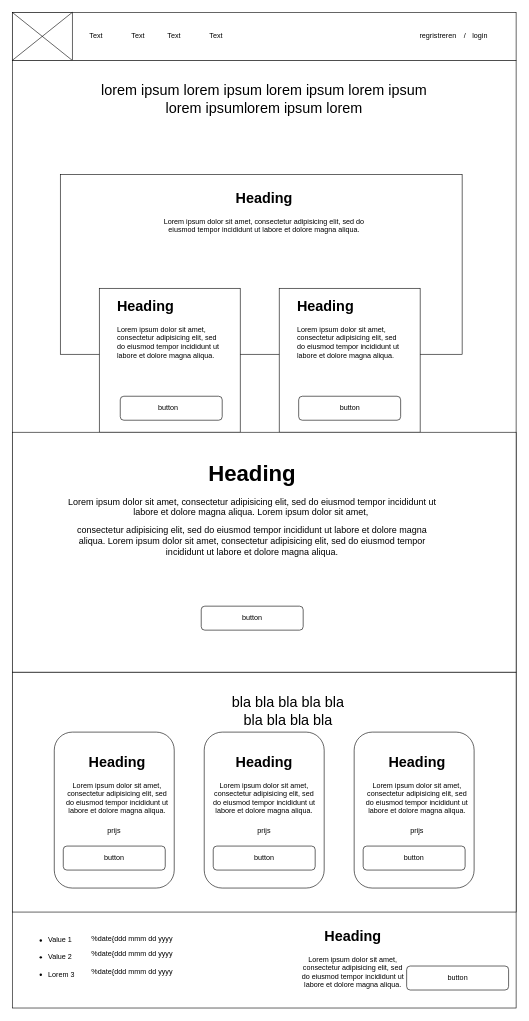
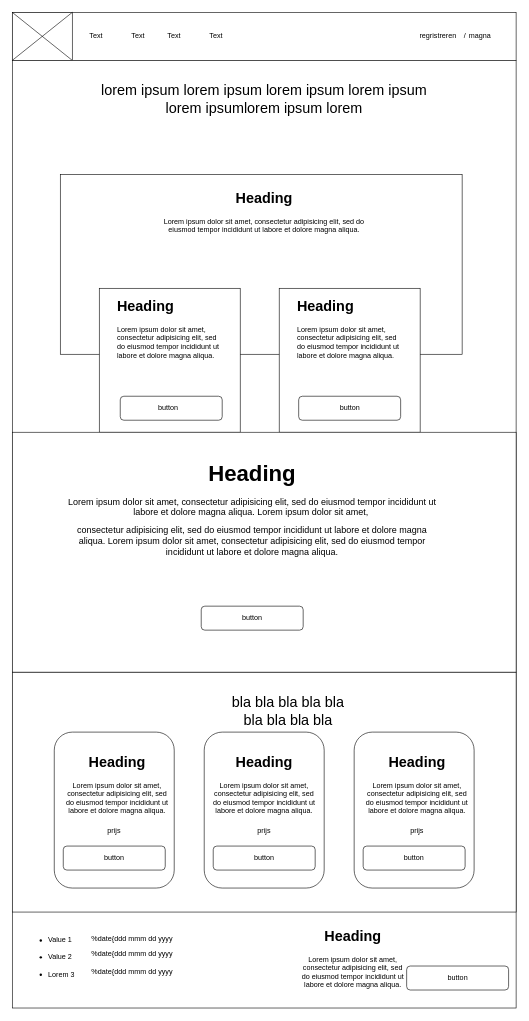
node "login": label "login" -> "magna"
